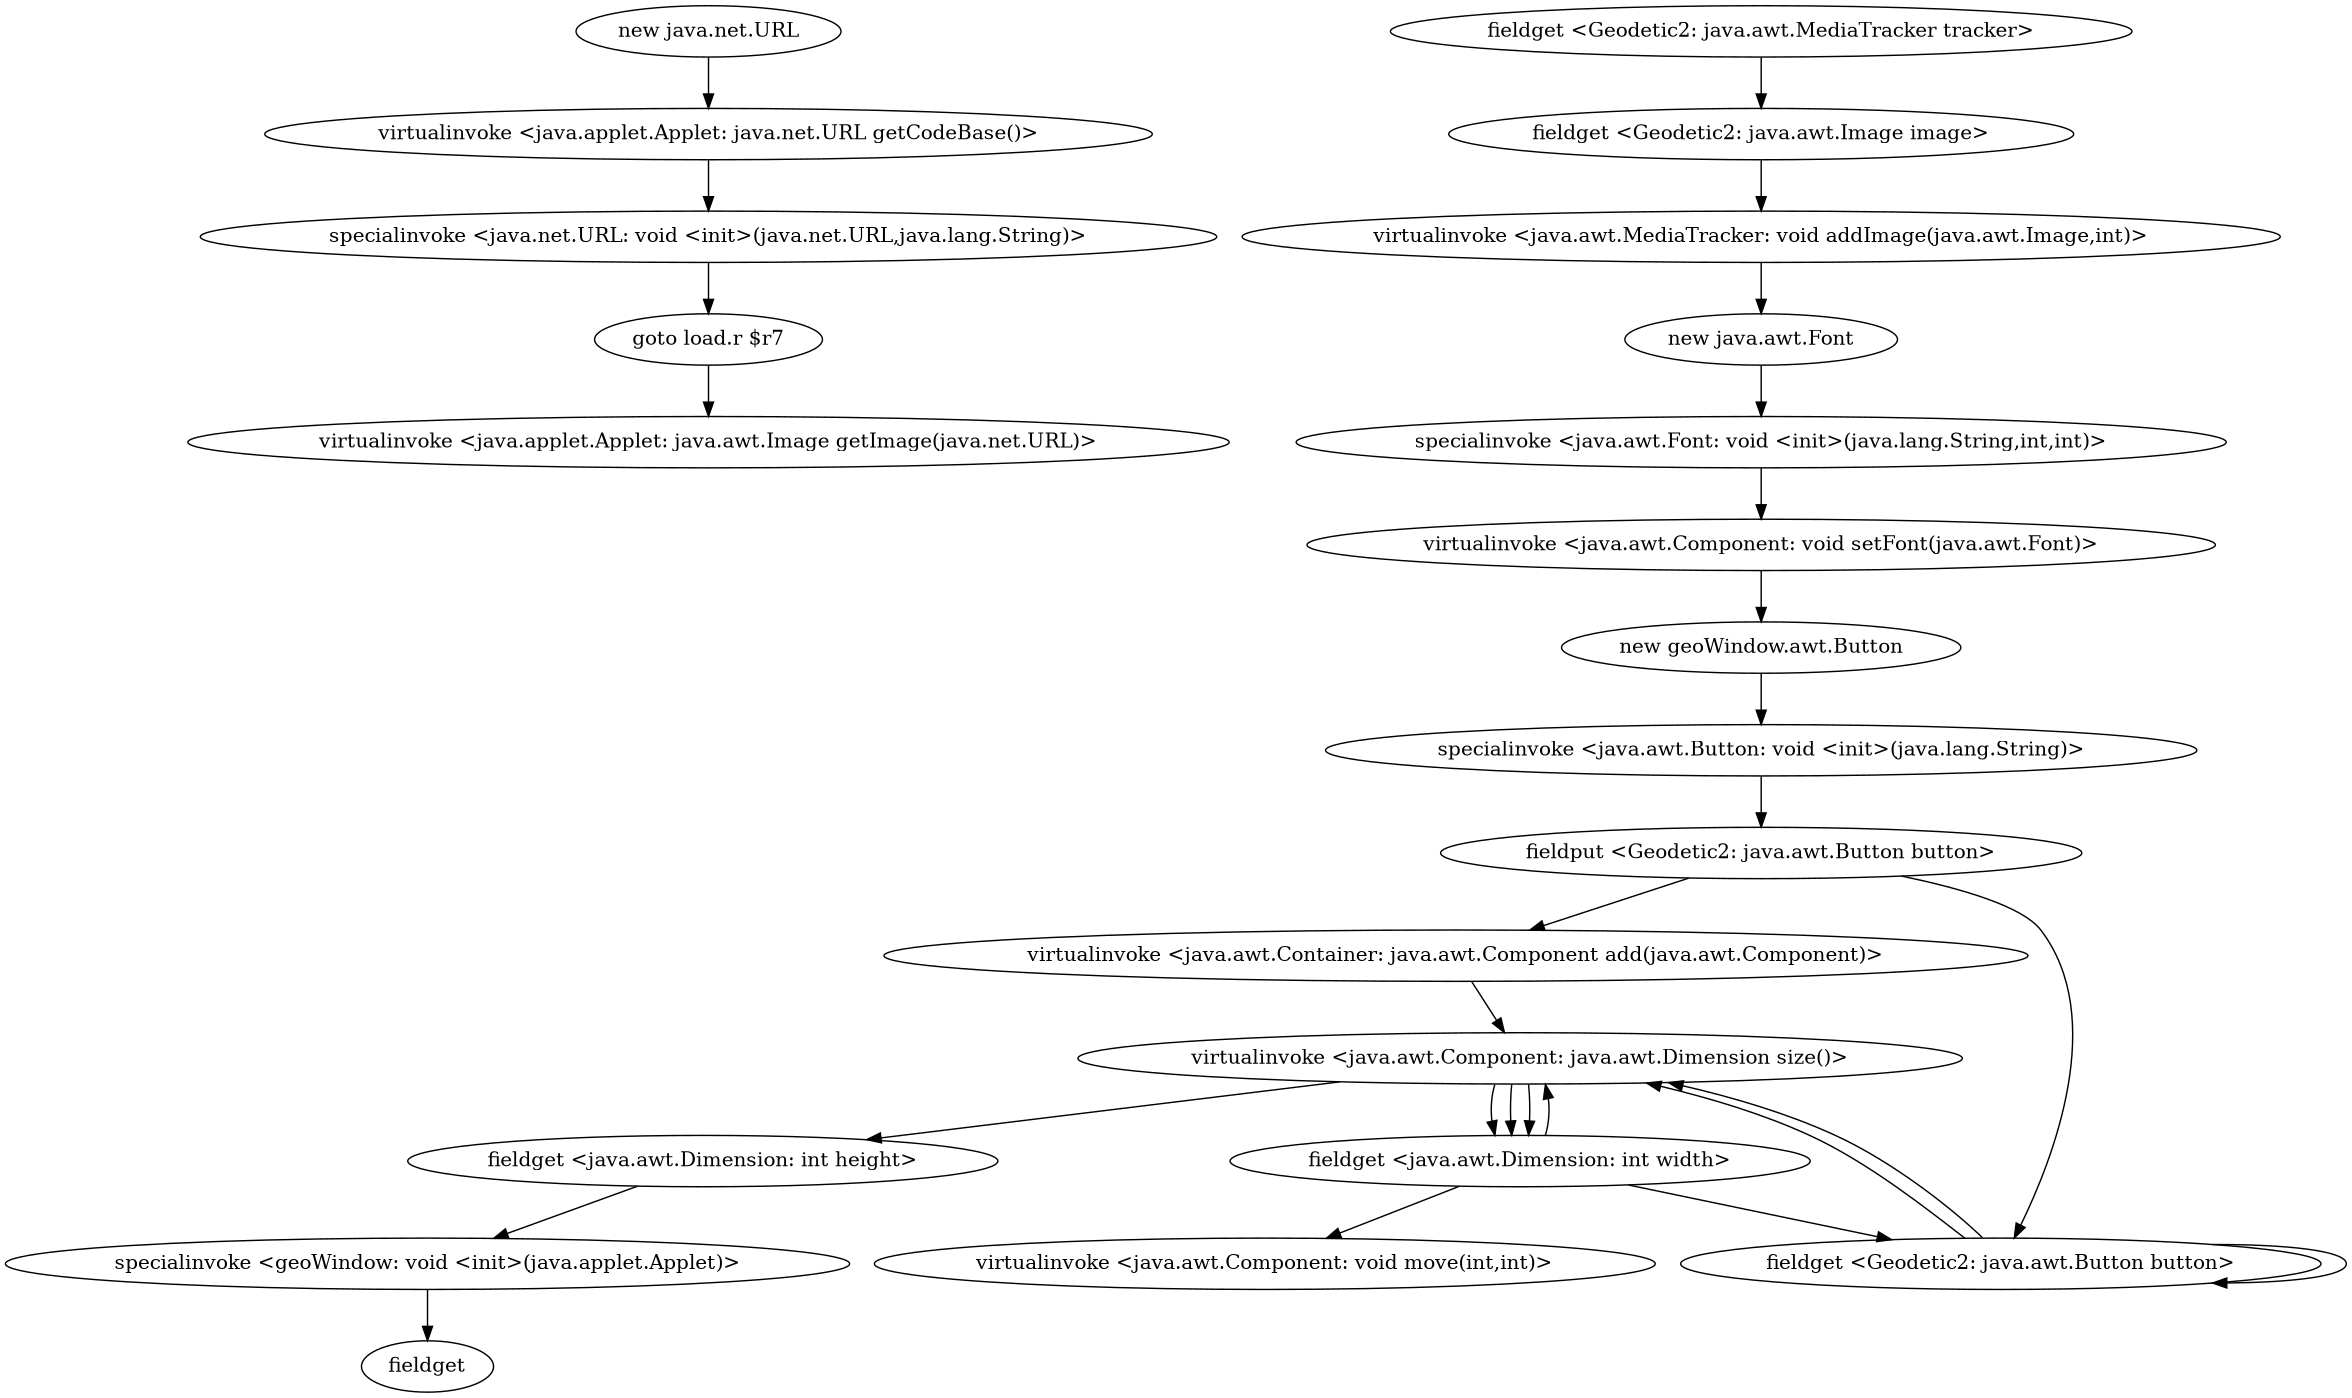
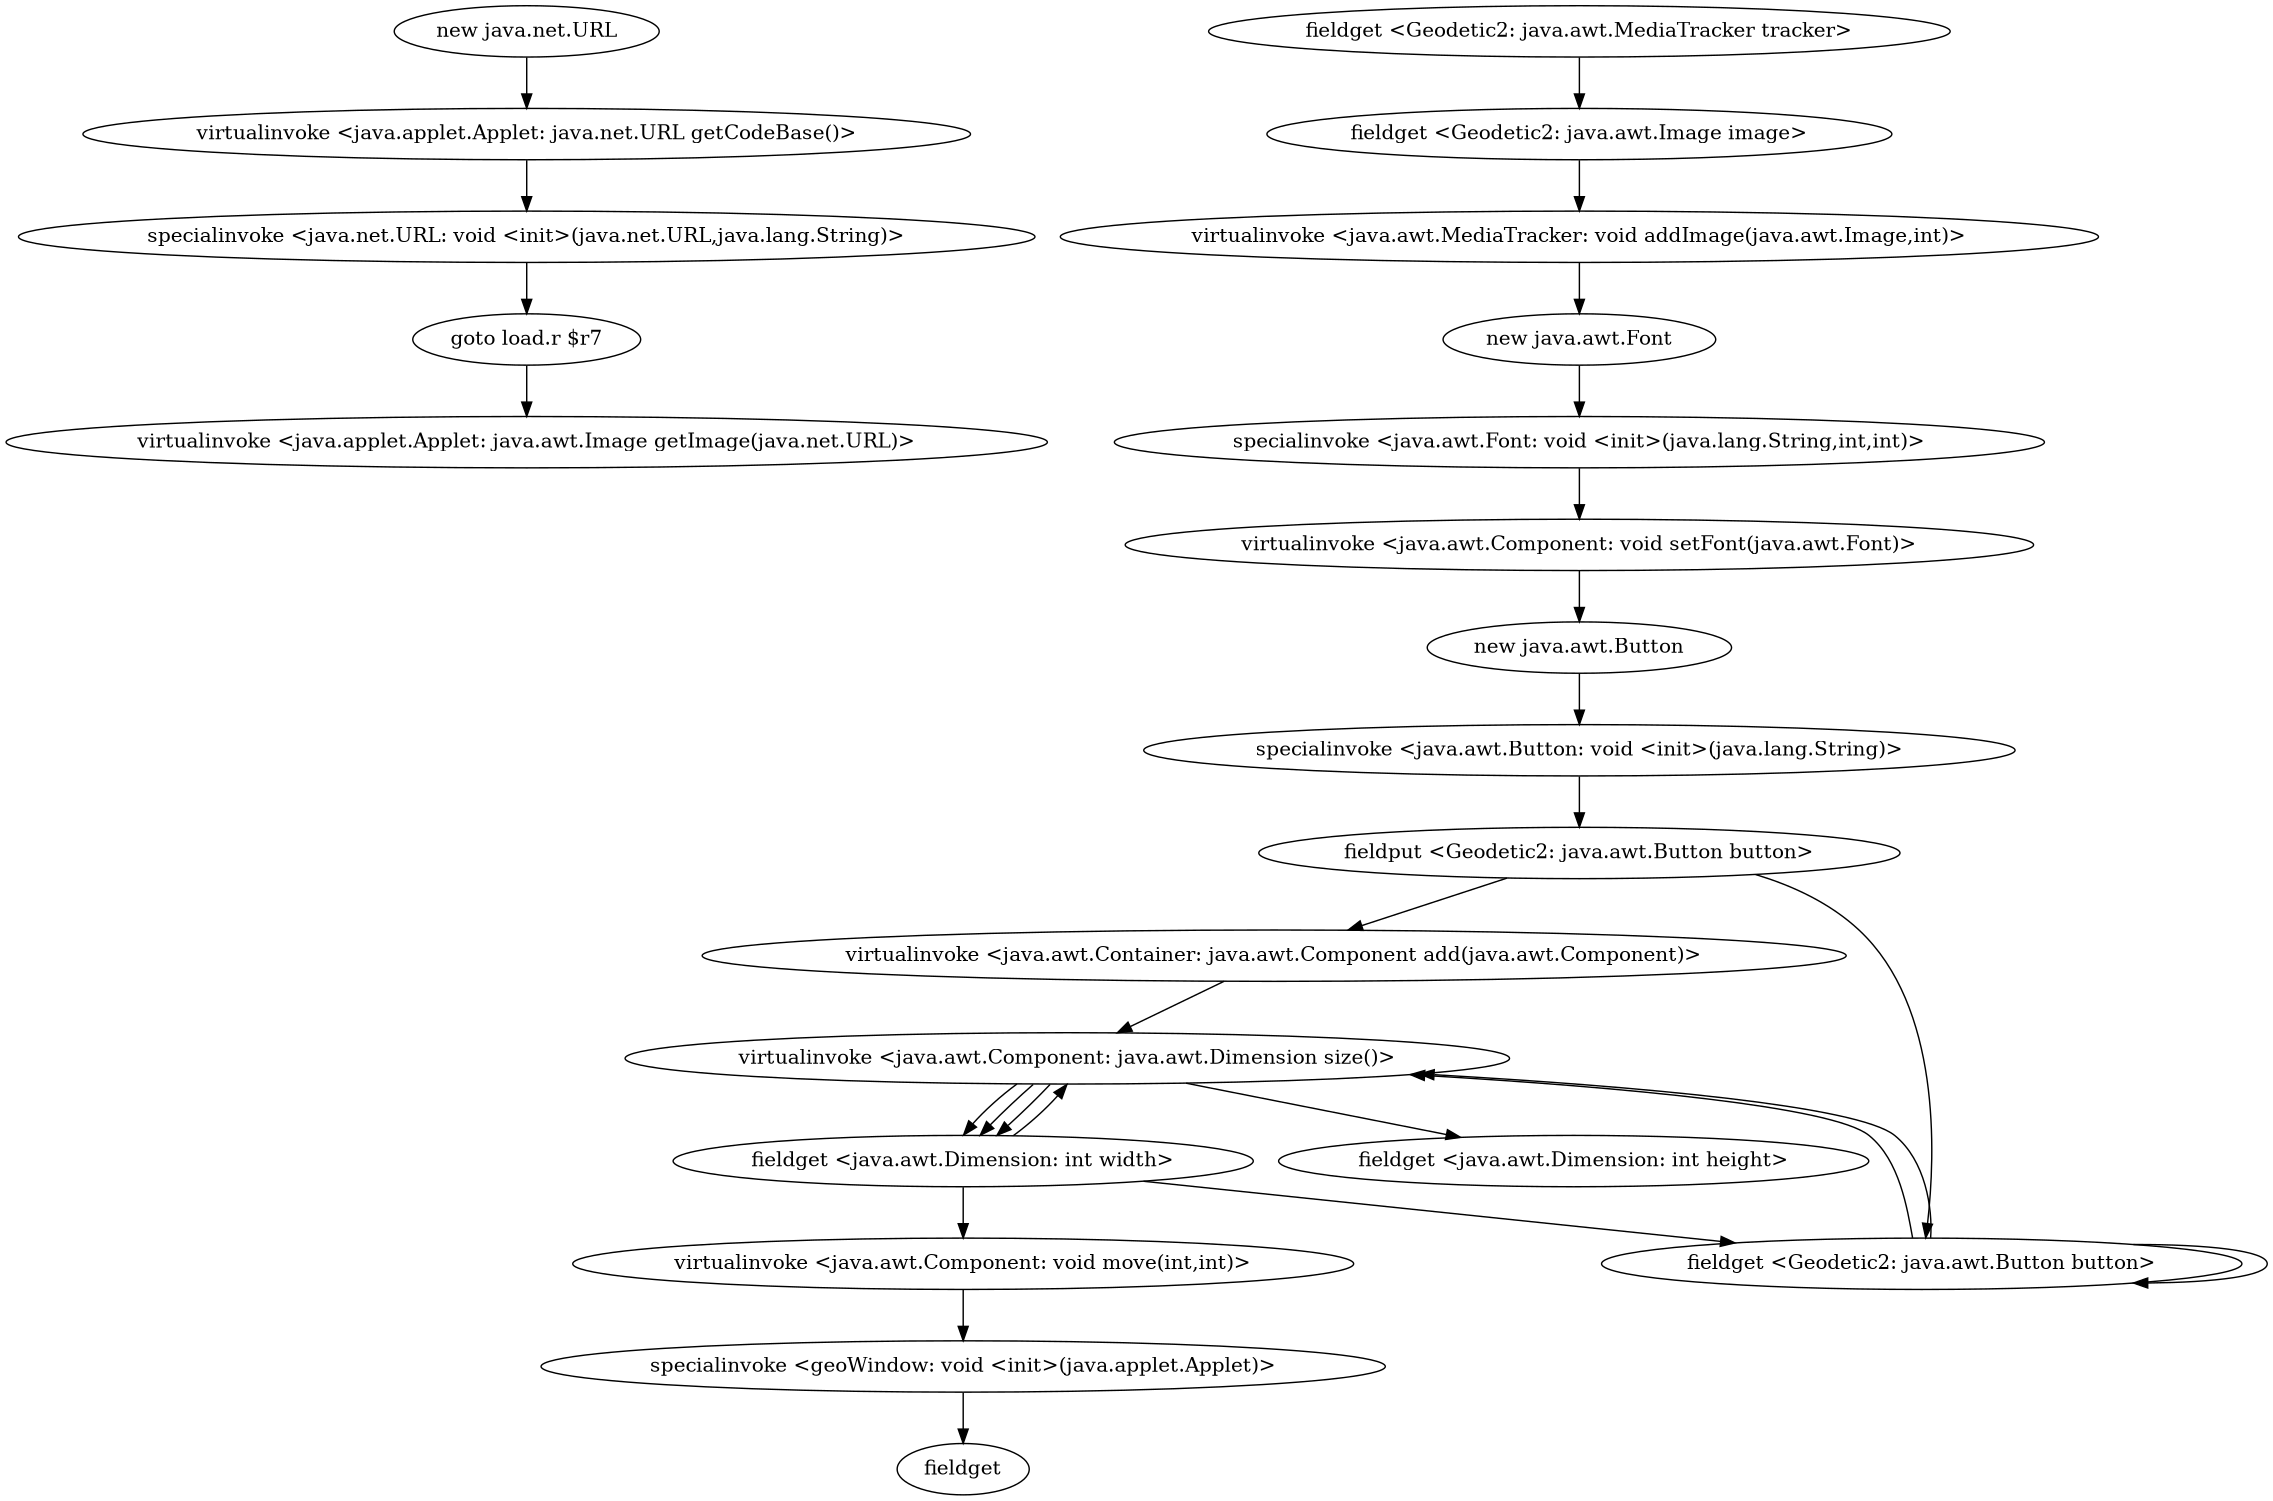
node "new geoWindow.awt.Button": label "new geoWindow.awt.Button" -> "new java.awt.Button"
edge "fieldget <java.awt.Dimension: int height>" -> "specialinvoke <geoWindow: void <init>(java.applet.Applet)>": now "virtualinvoke <java.awt.Component: void move(int,int)>" -> "specialinvoke <geoWindow: void <init>(java.applet.Applet)>"
